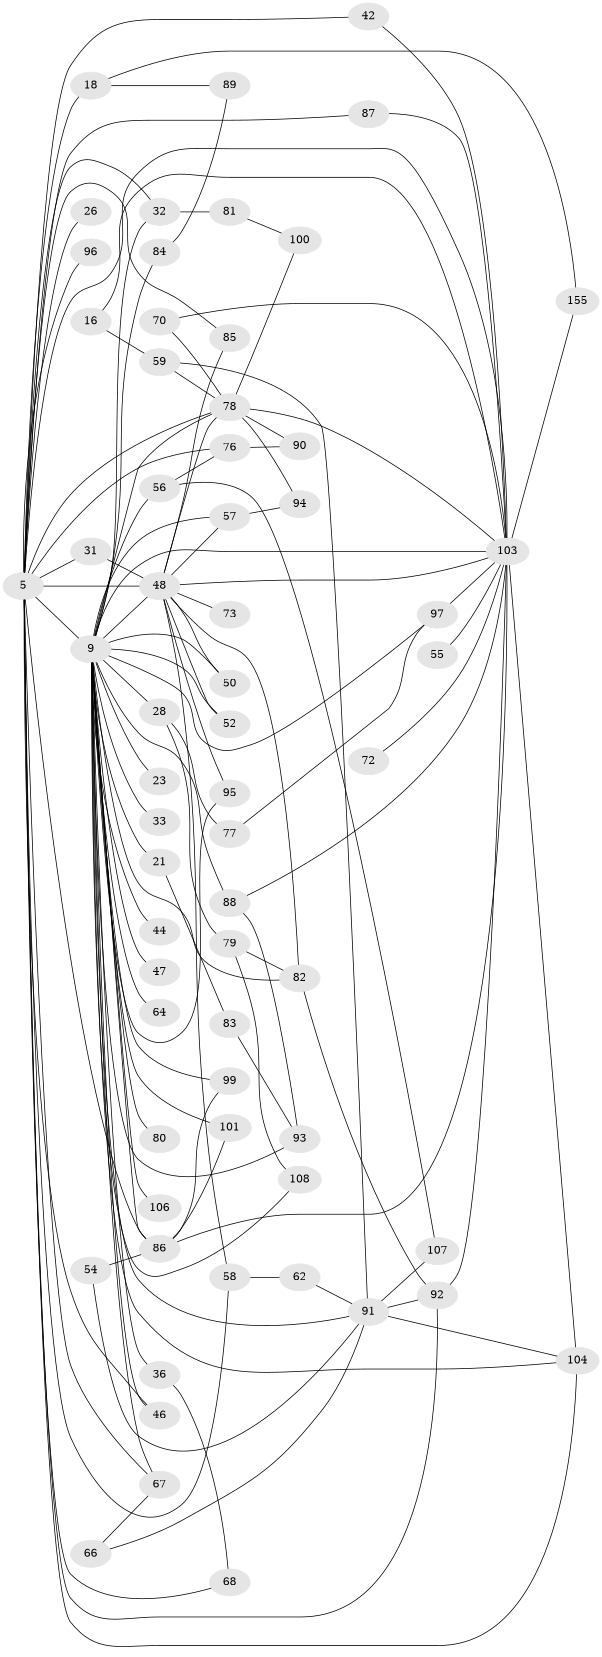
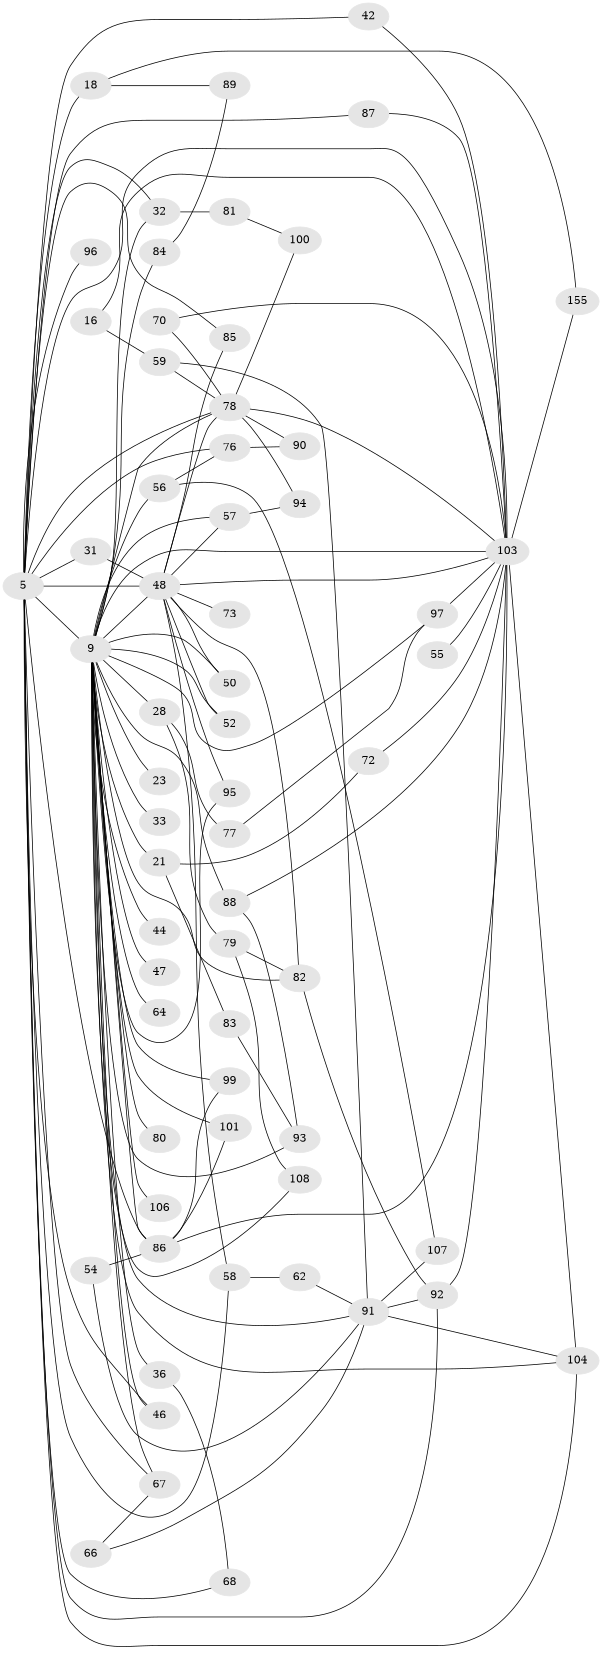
node "26": removed
edge "72" -- "21": added
